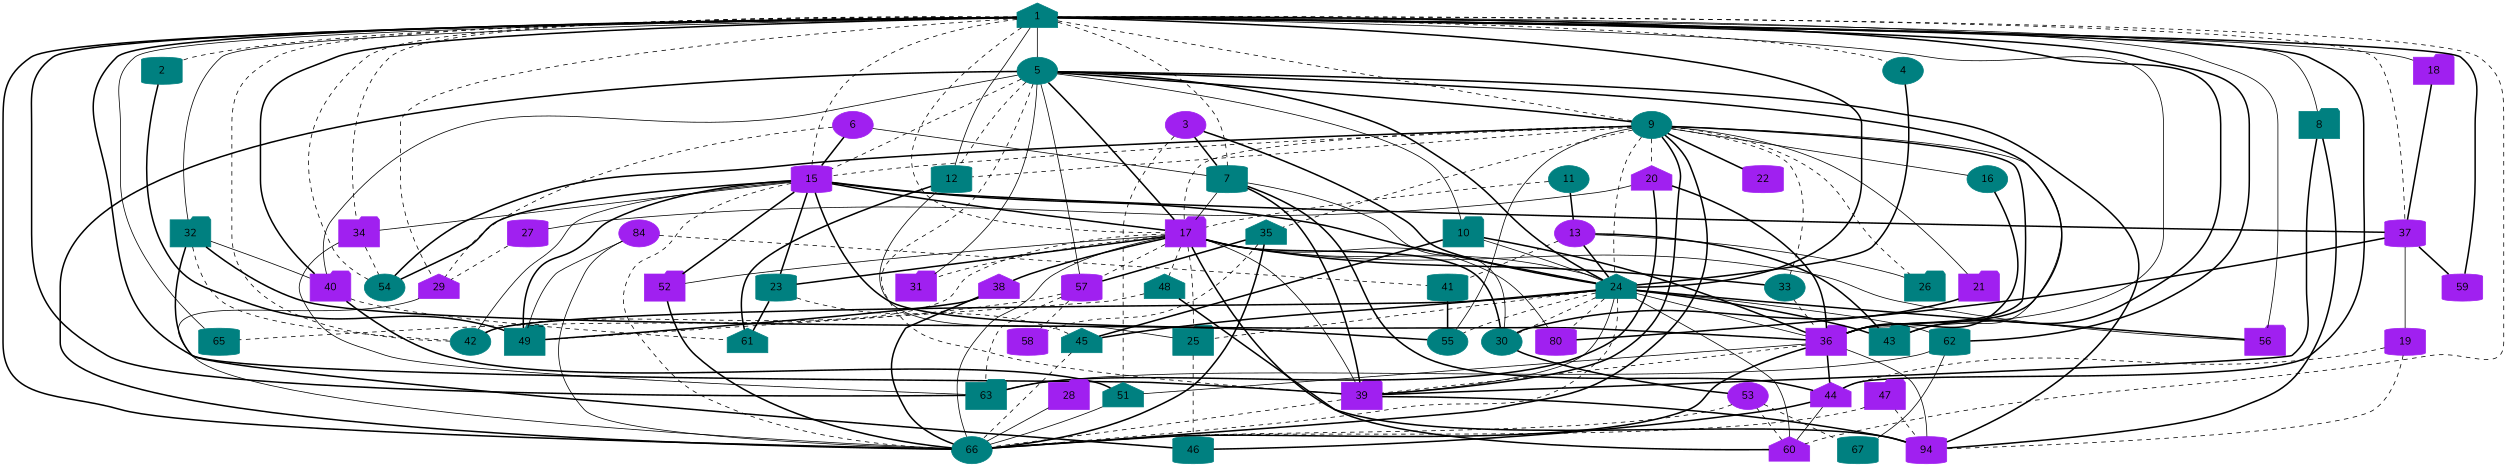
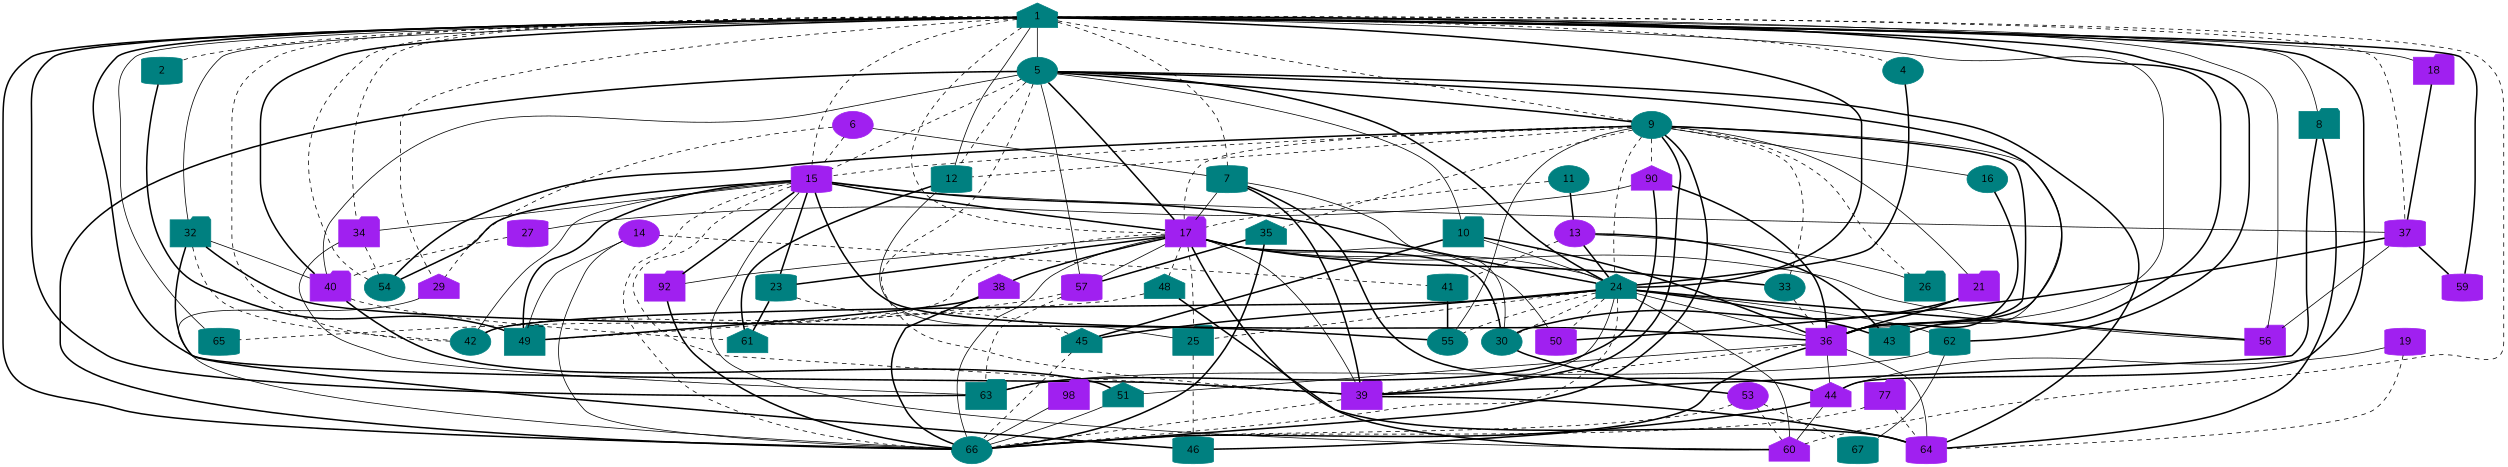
node "3": removed
edge "6" -- "15": style bold -> dashed
node "20": label "20" -> "90"
node "22": removed
edge "15" -- "37": style bold -> solid
node "84": label "84" -> "14"
edge "17" -- "57": style dashed -> solid
edge "27" -- "29": now "27" -- "40"
node "52": label "52" -> "92"
node "31": removed
edge "37" -- "19": now "37" -- "56"
edge "21" -- "36": added
node "58": removed
node "80": label "80" -> "50"
edge "19" -- "44": style dashed -> solid
edge "15" -- "39": added
edge "36" -- "44": style bold -> solid
node "28": label "28" -> "98"
node "47": label "47" -> "77"
edge "15" -- "60": added
node "94": label "94" -> "64"
